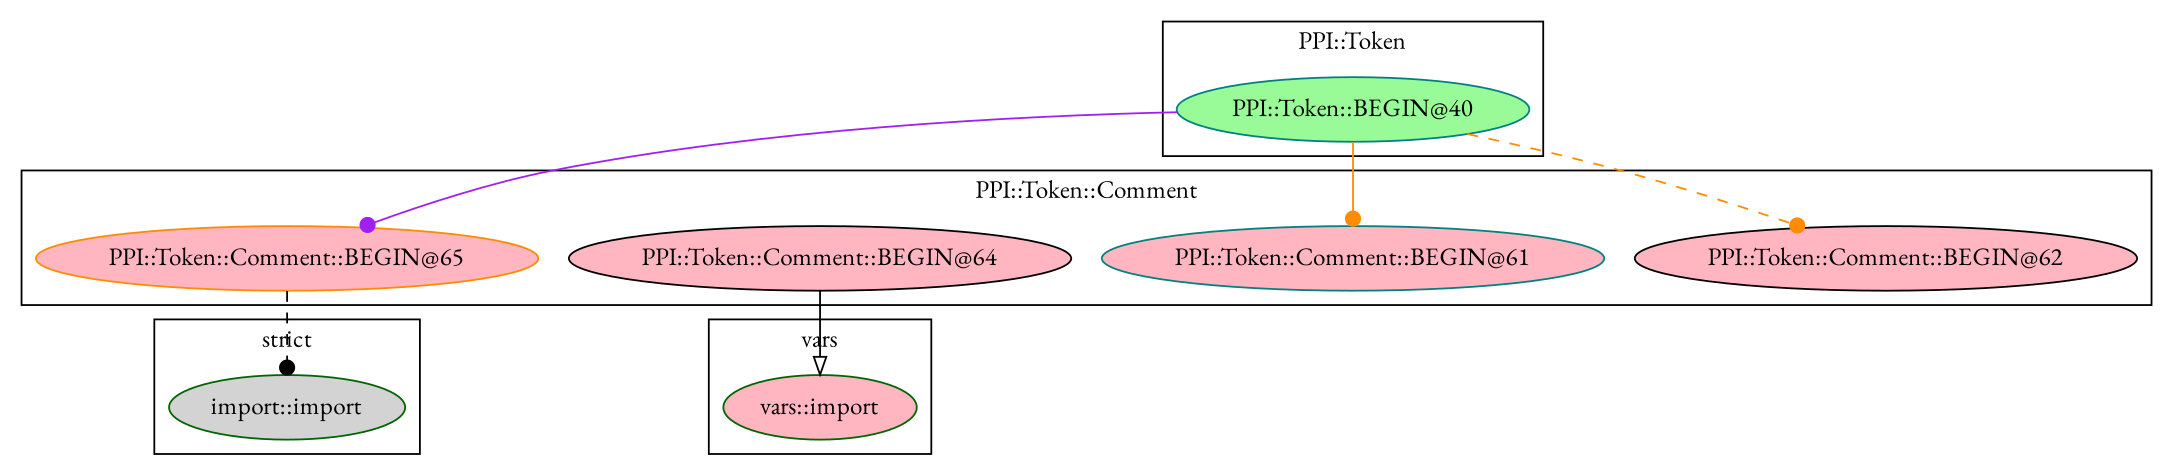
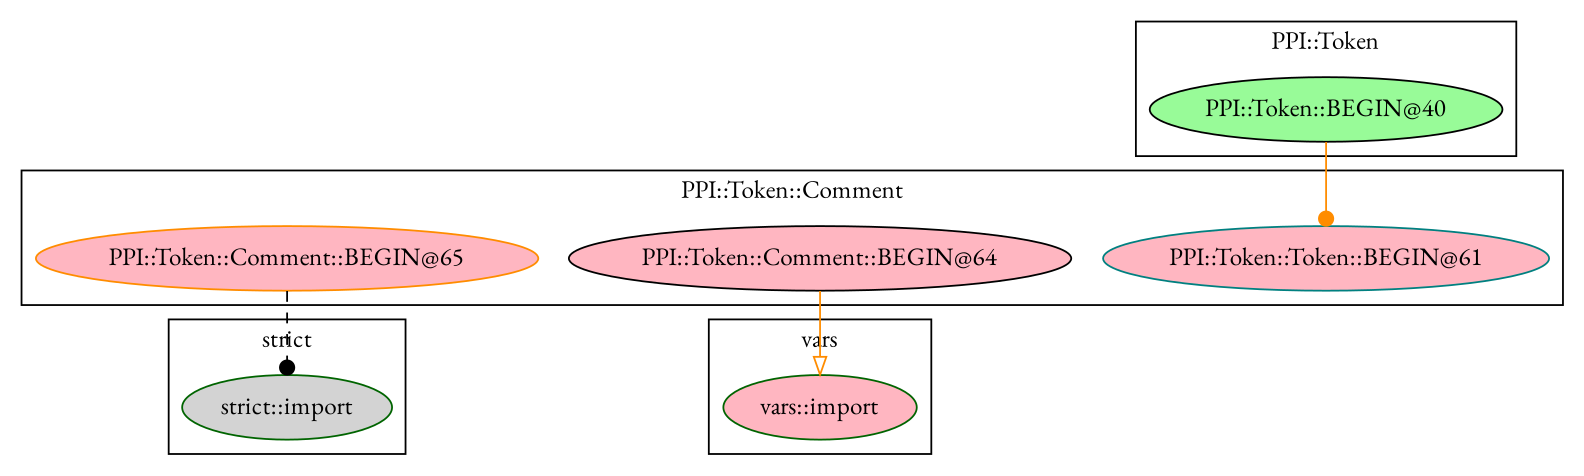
node "PPI::Token::BEGIN@40": color teal -> black
edge "PPI::Token::BEGIN@40" -> "PPI::Token::Comment::BEGIN@65": removed
node "PPI::Token::Comment::BEGIN@61": label "PPI::Token::Comment::BEGIN@61" -> "PPI::Token::Token::BEGIN@61"
node "PPI::Token::Comment::BEGIN@62": removed
edge "PPI::Token::Comment::BEGIN@64" -> "vars::import": color black -> darkorange
node "import::import": label "import::import" -> "strict::import"
